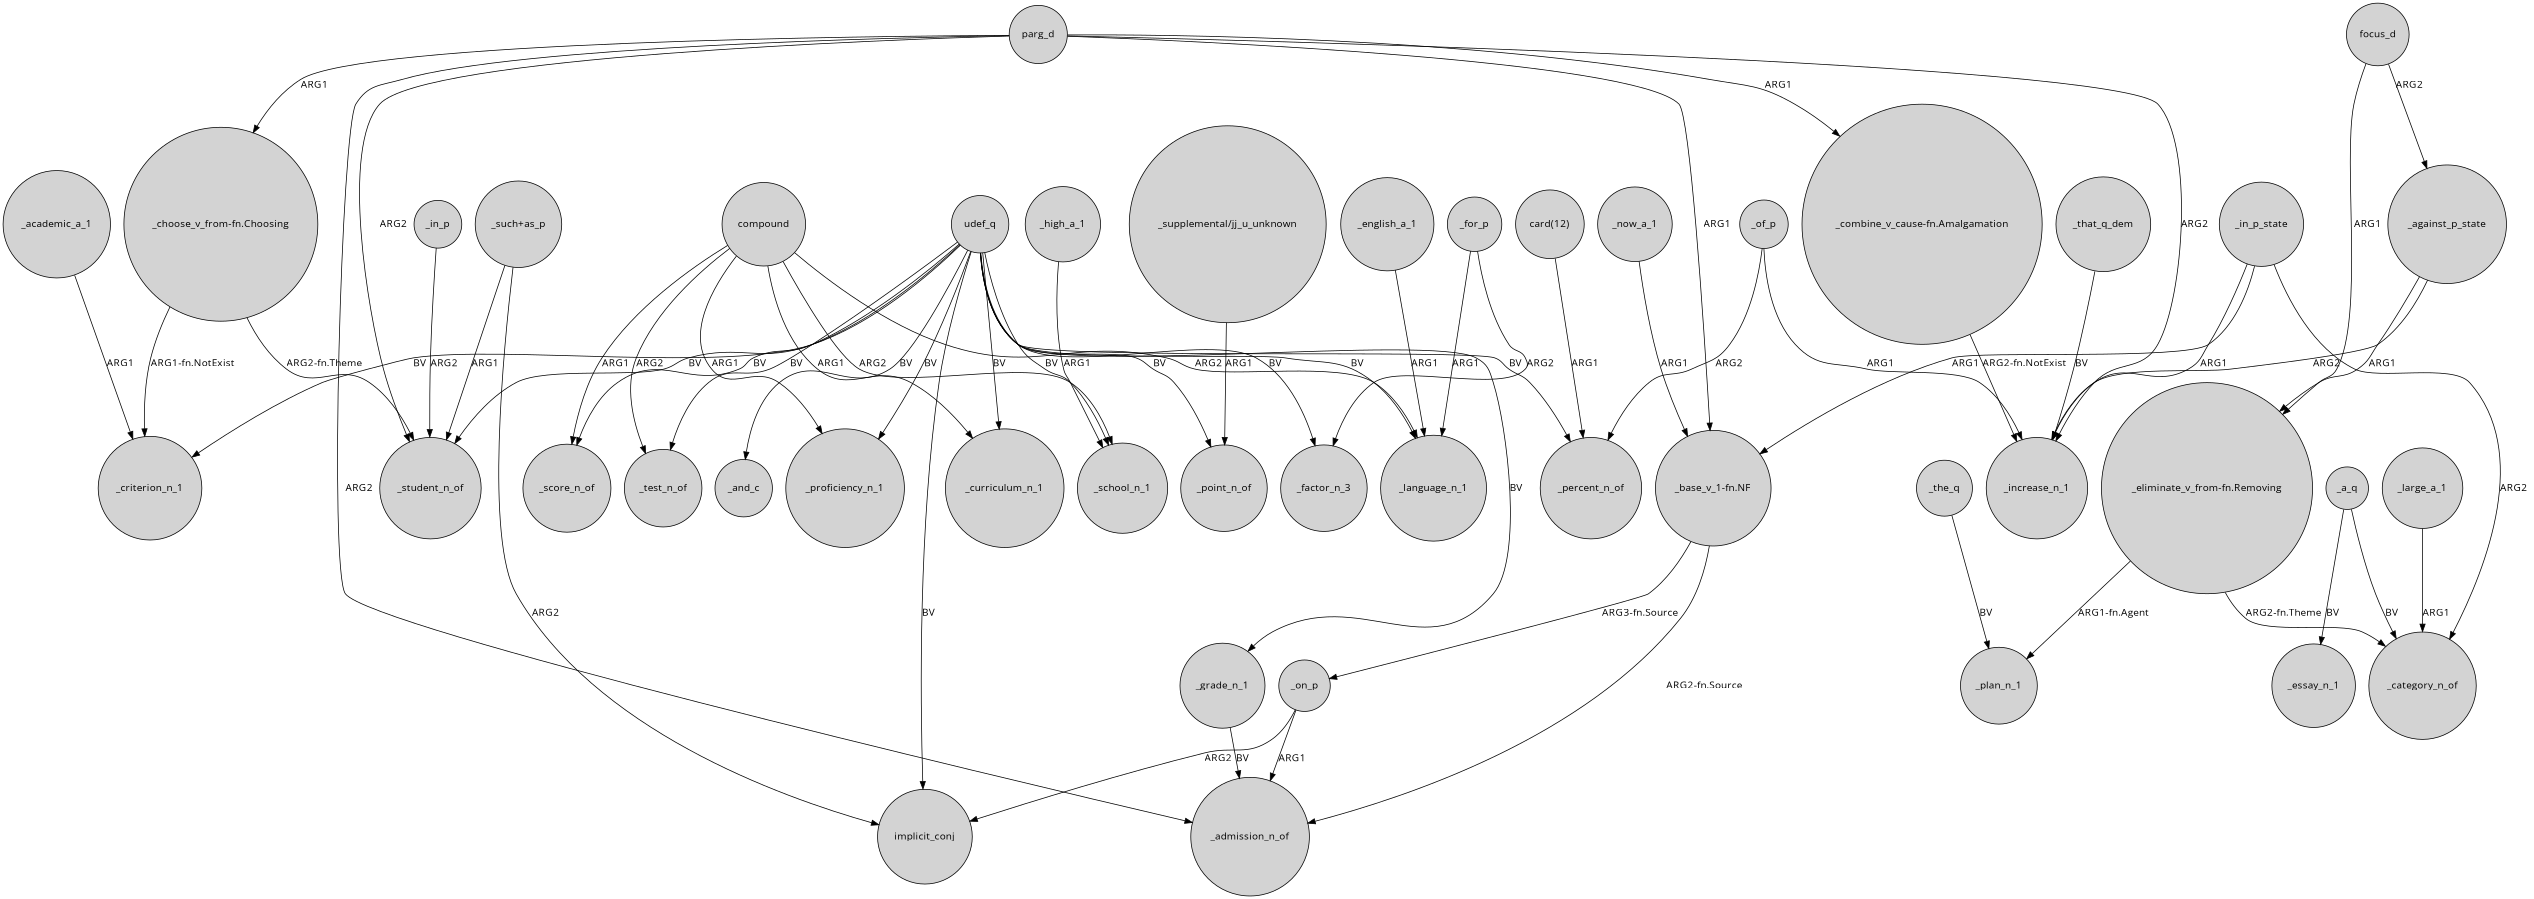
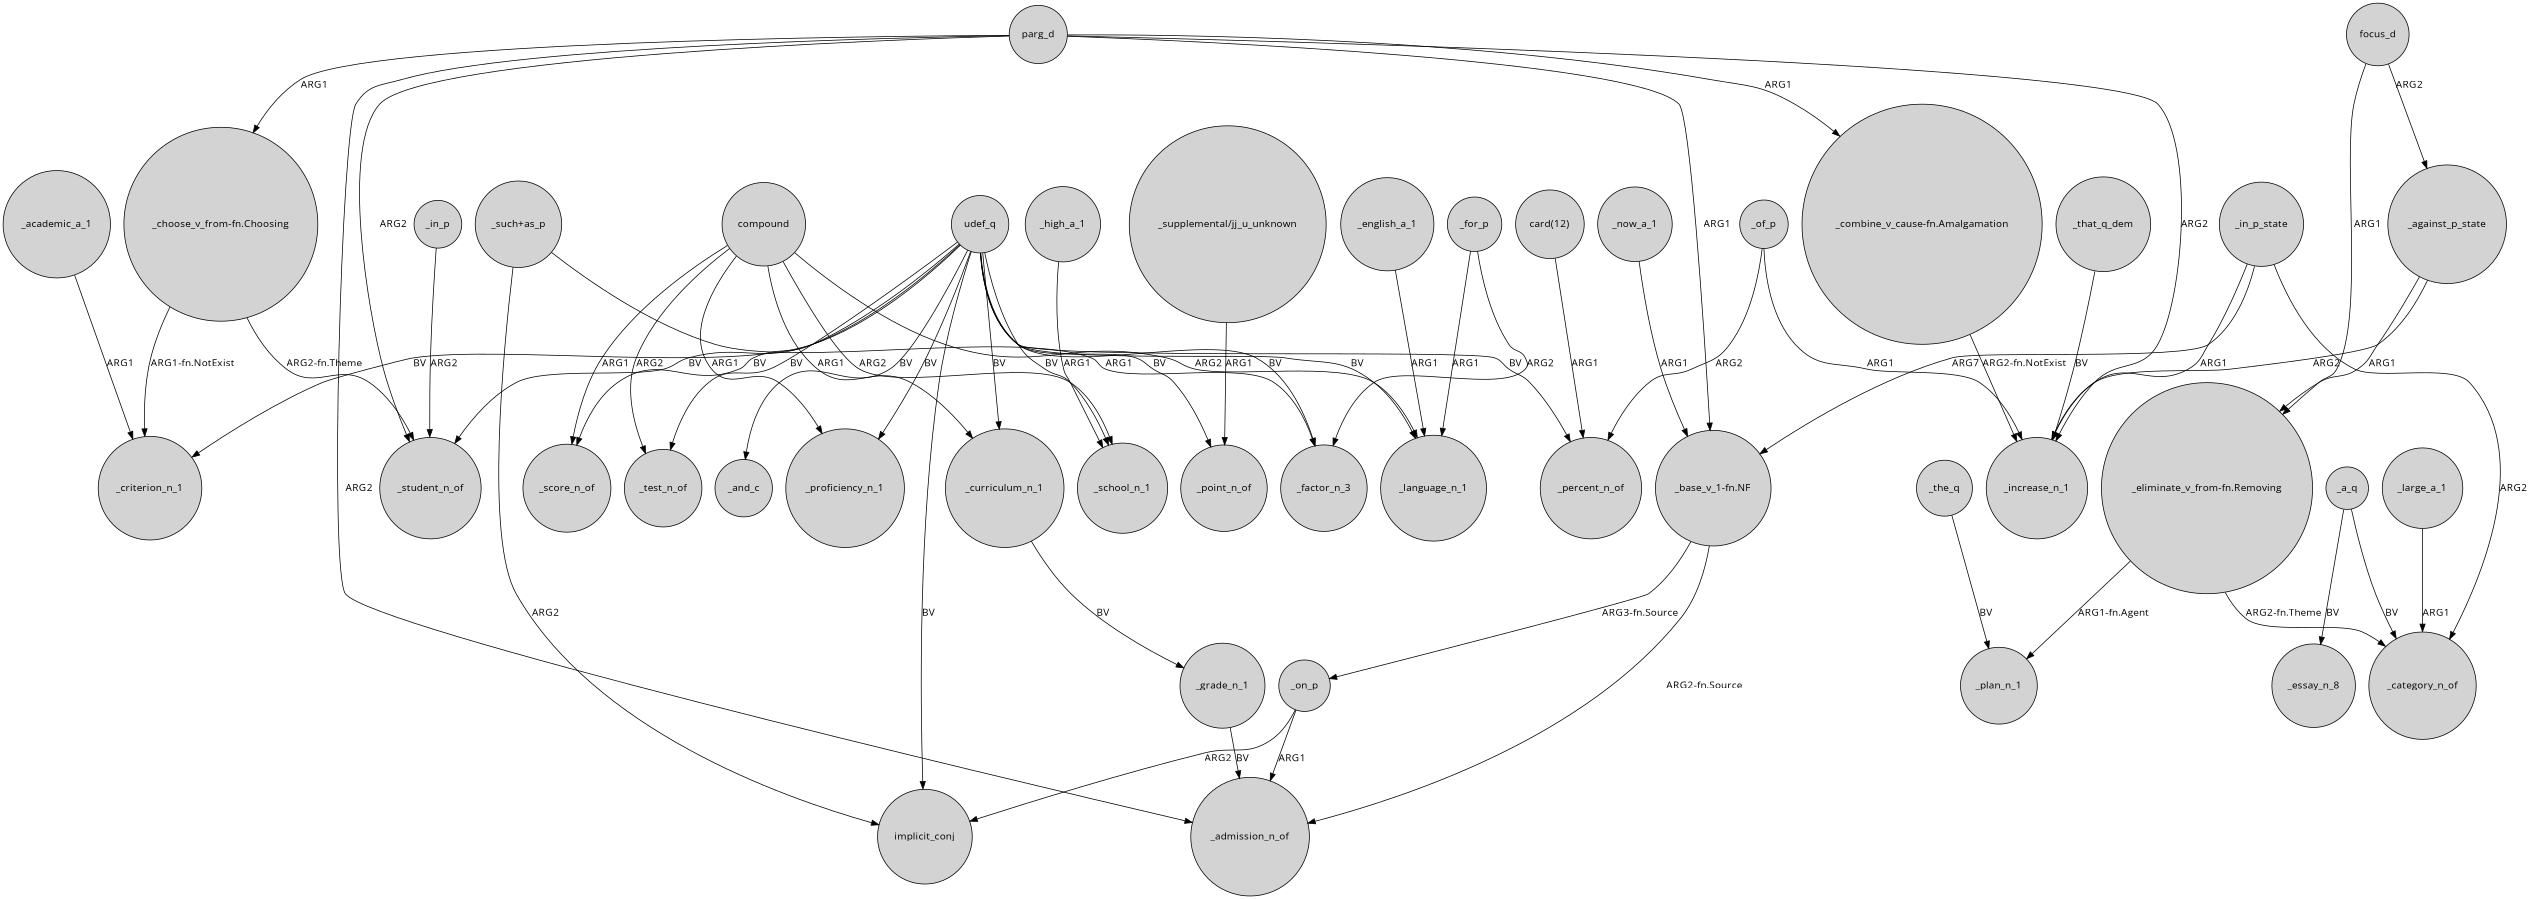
edge "_such+as_p" -> "_student_n_of": now "_such+as_p" -> "_factor_n_3"
edge "_in_p_state" -> "_base_v_1-fn.NF": label "ARG1" -> "ARG7"
edge "udef_q" -> "_grade_n_1": now "_curriculum_n_1" -> "_grade_n_1"
node "_essay_n_1": label "_essay_n_1" -> "_essay_n_8"
